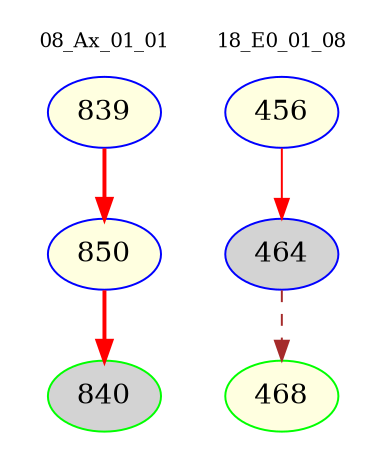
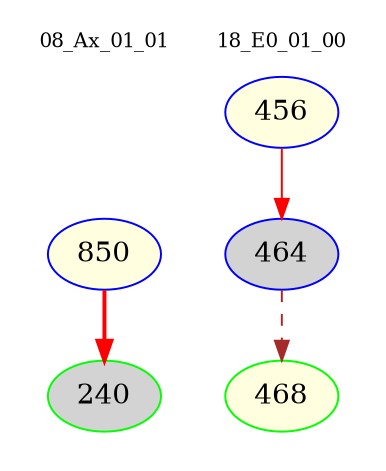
cluster "18_E0_01_08": label "18_E0_01_08" -> "18_E0_01_00"
node "839": removed
node "840": label "840" -> "240"
